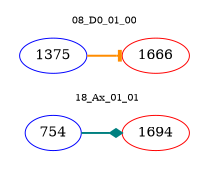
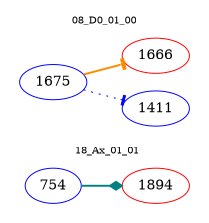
node "1375": label "1375" -> "1675"
node "1411": added
node "1694": label "1694" -> "1894"
